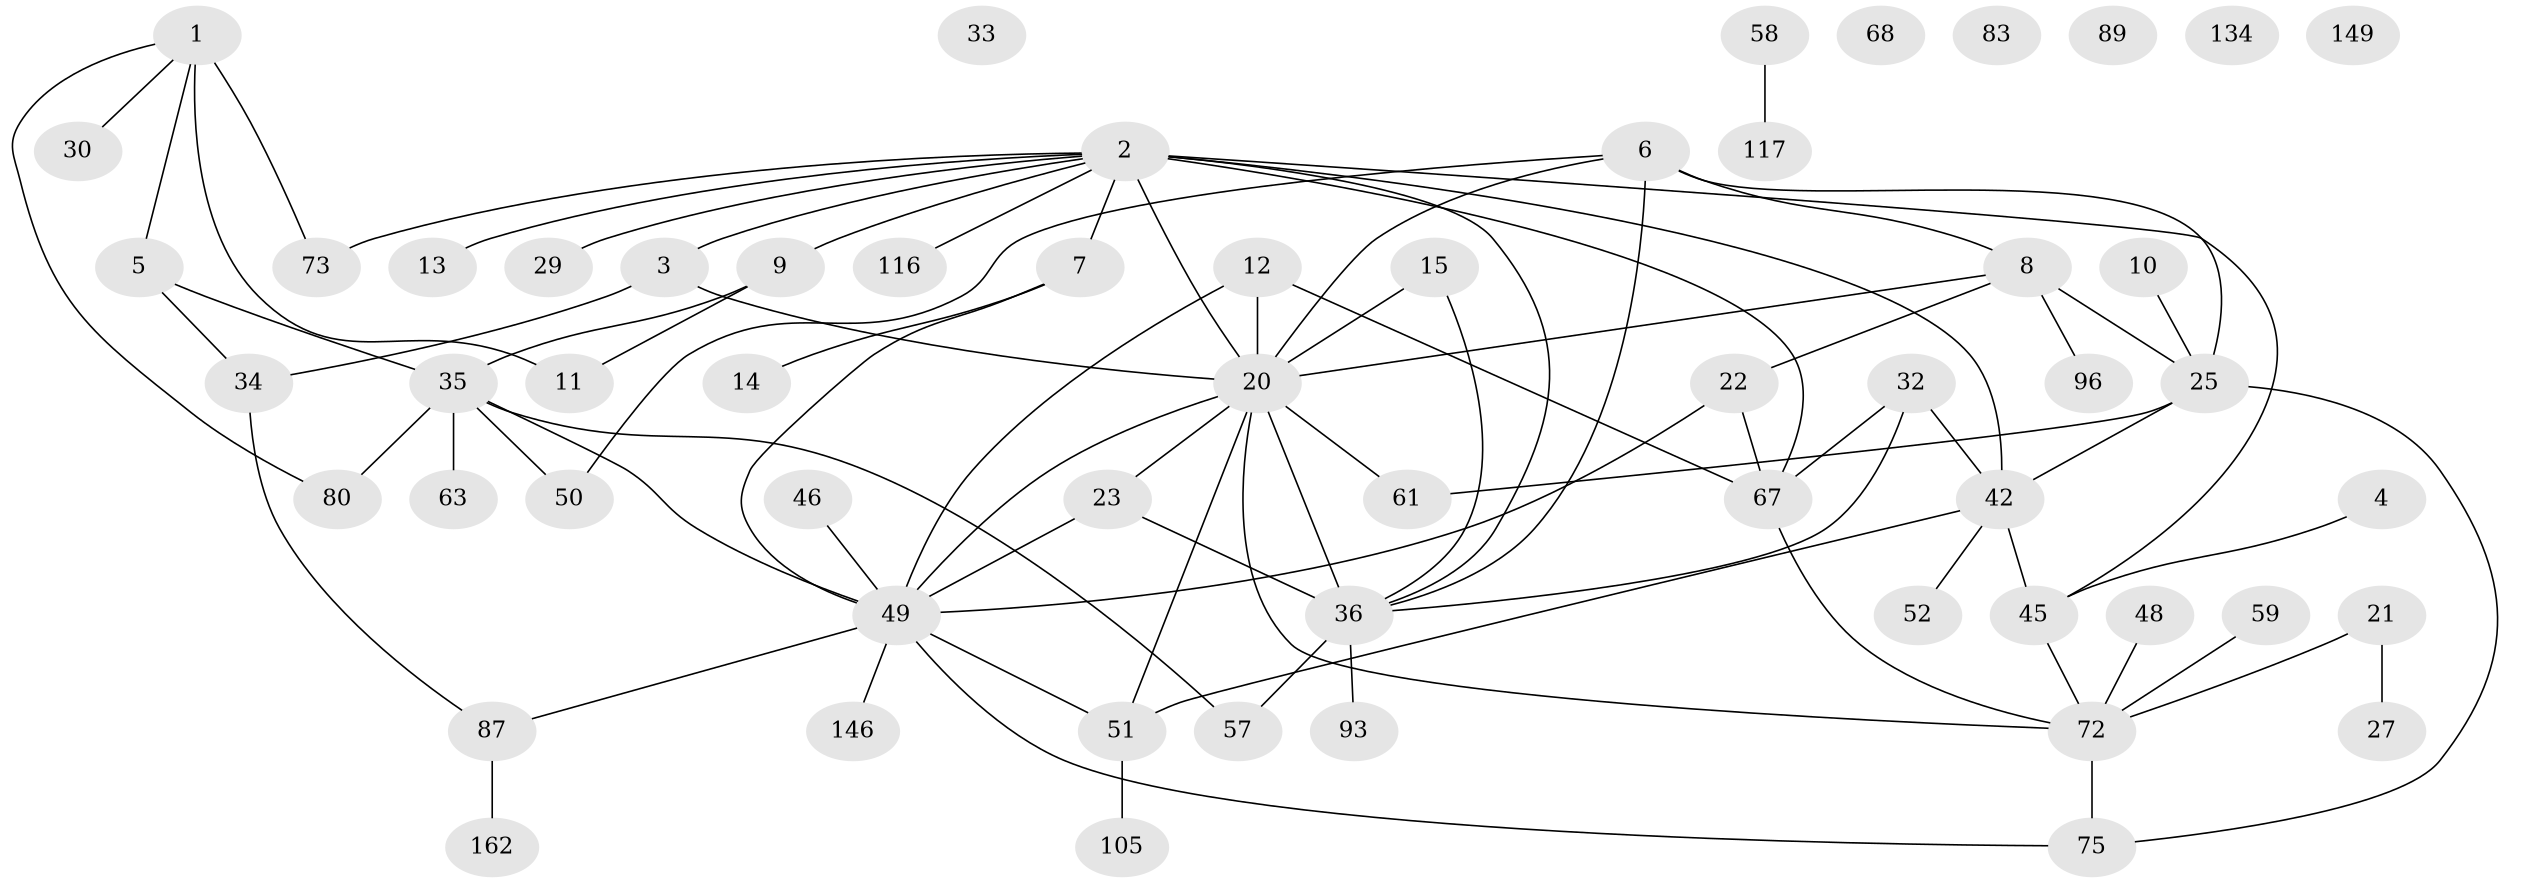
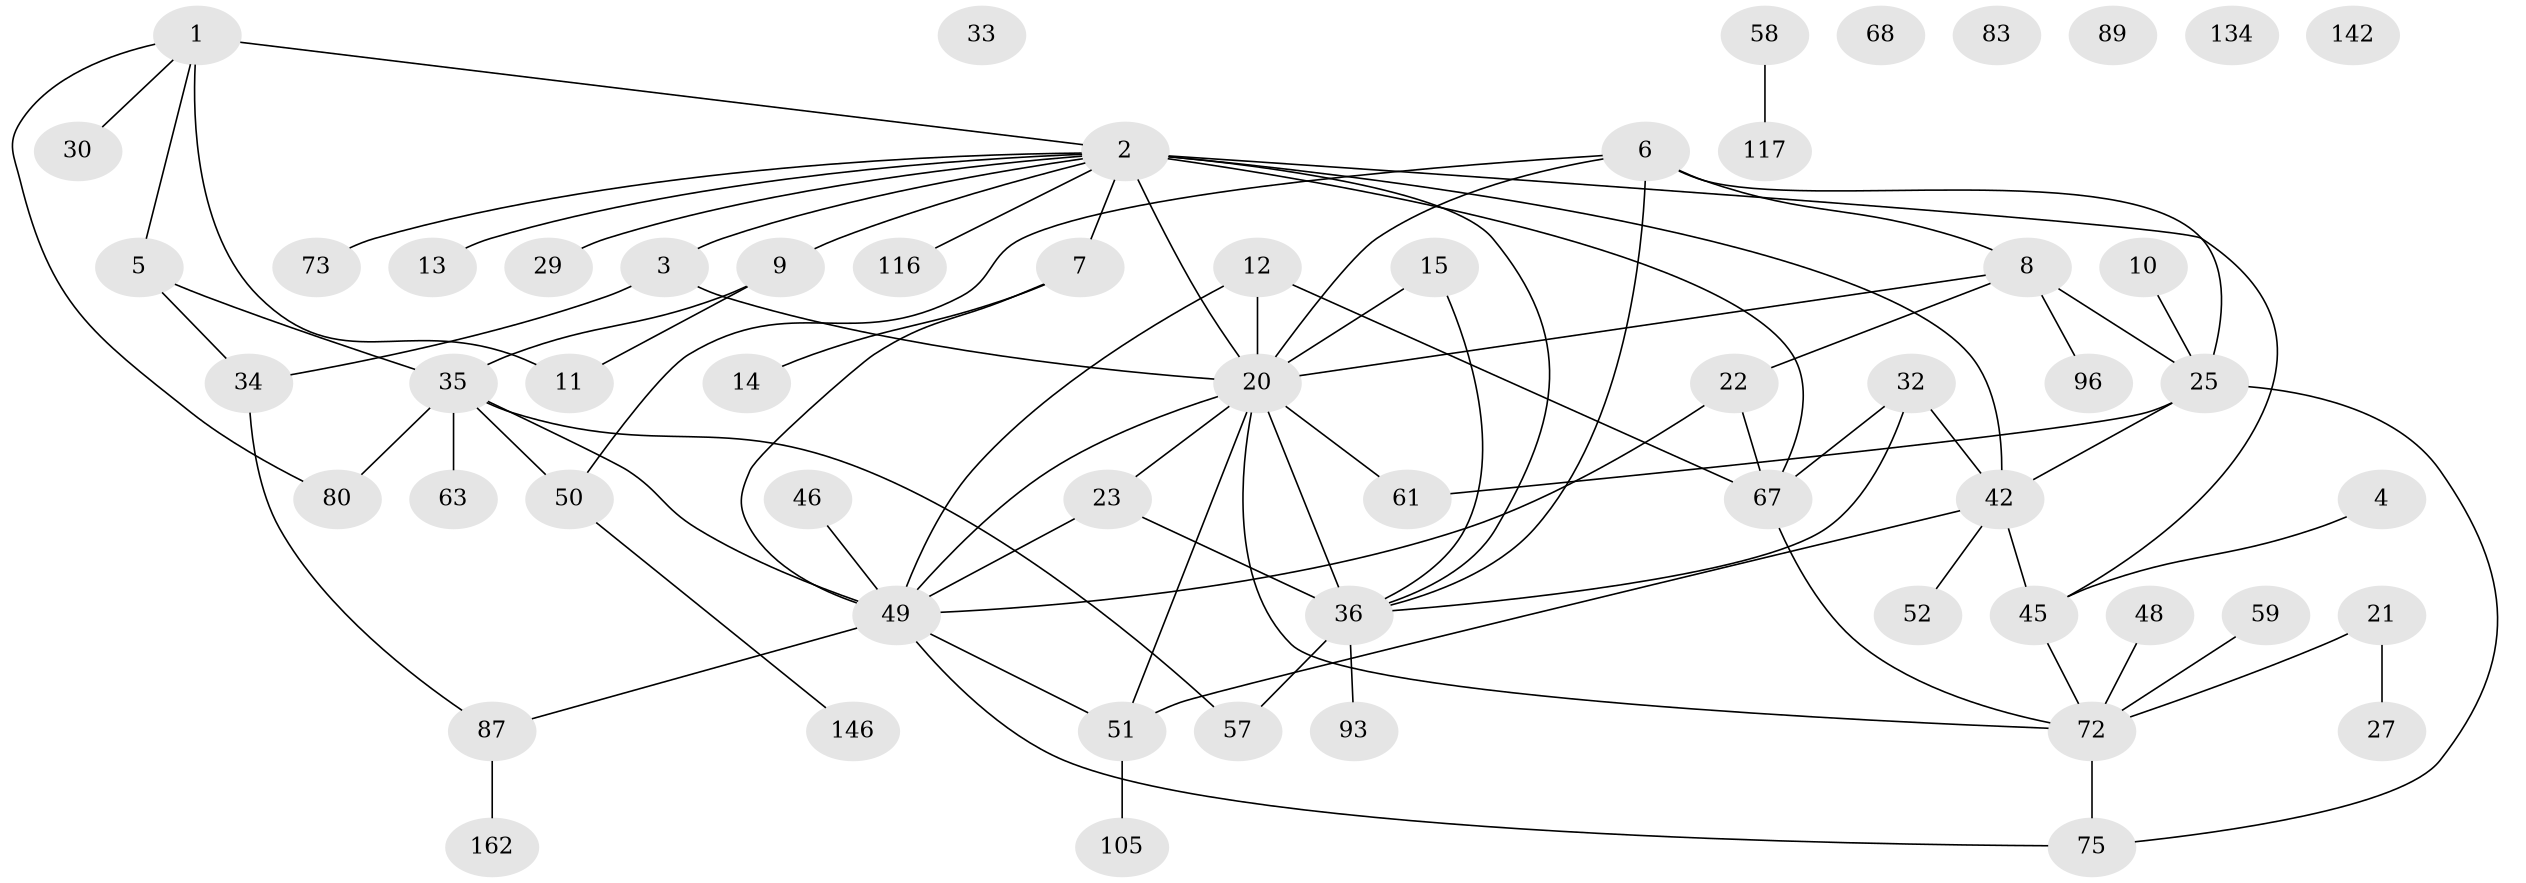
node "149": label "149" -> "142"
edge "1" -- "73": now "1" -- "2"
edge "49" -- "146": now "50" -- "146"
